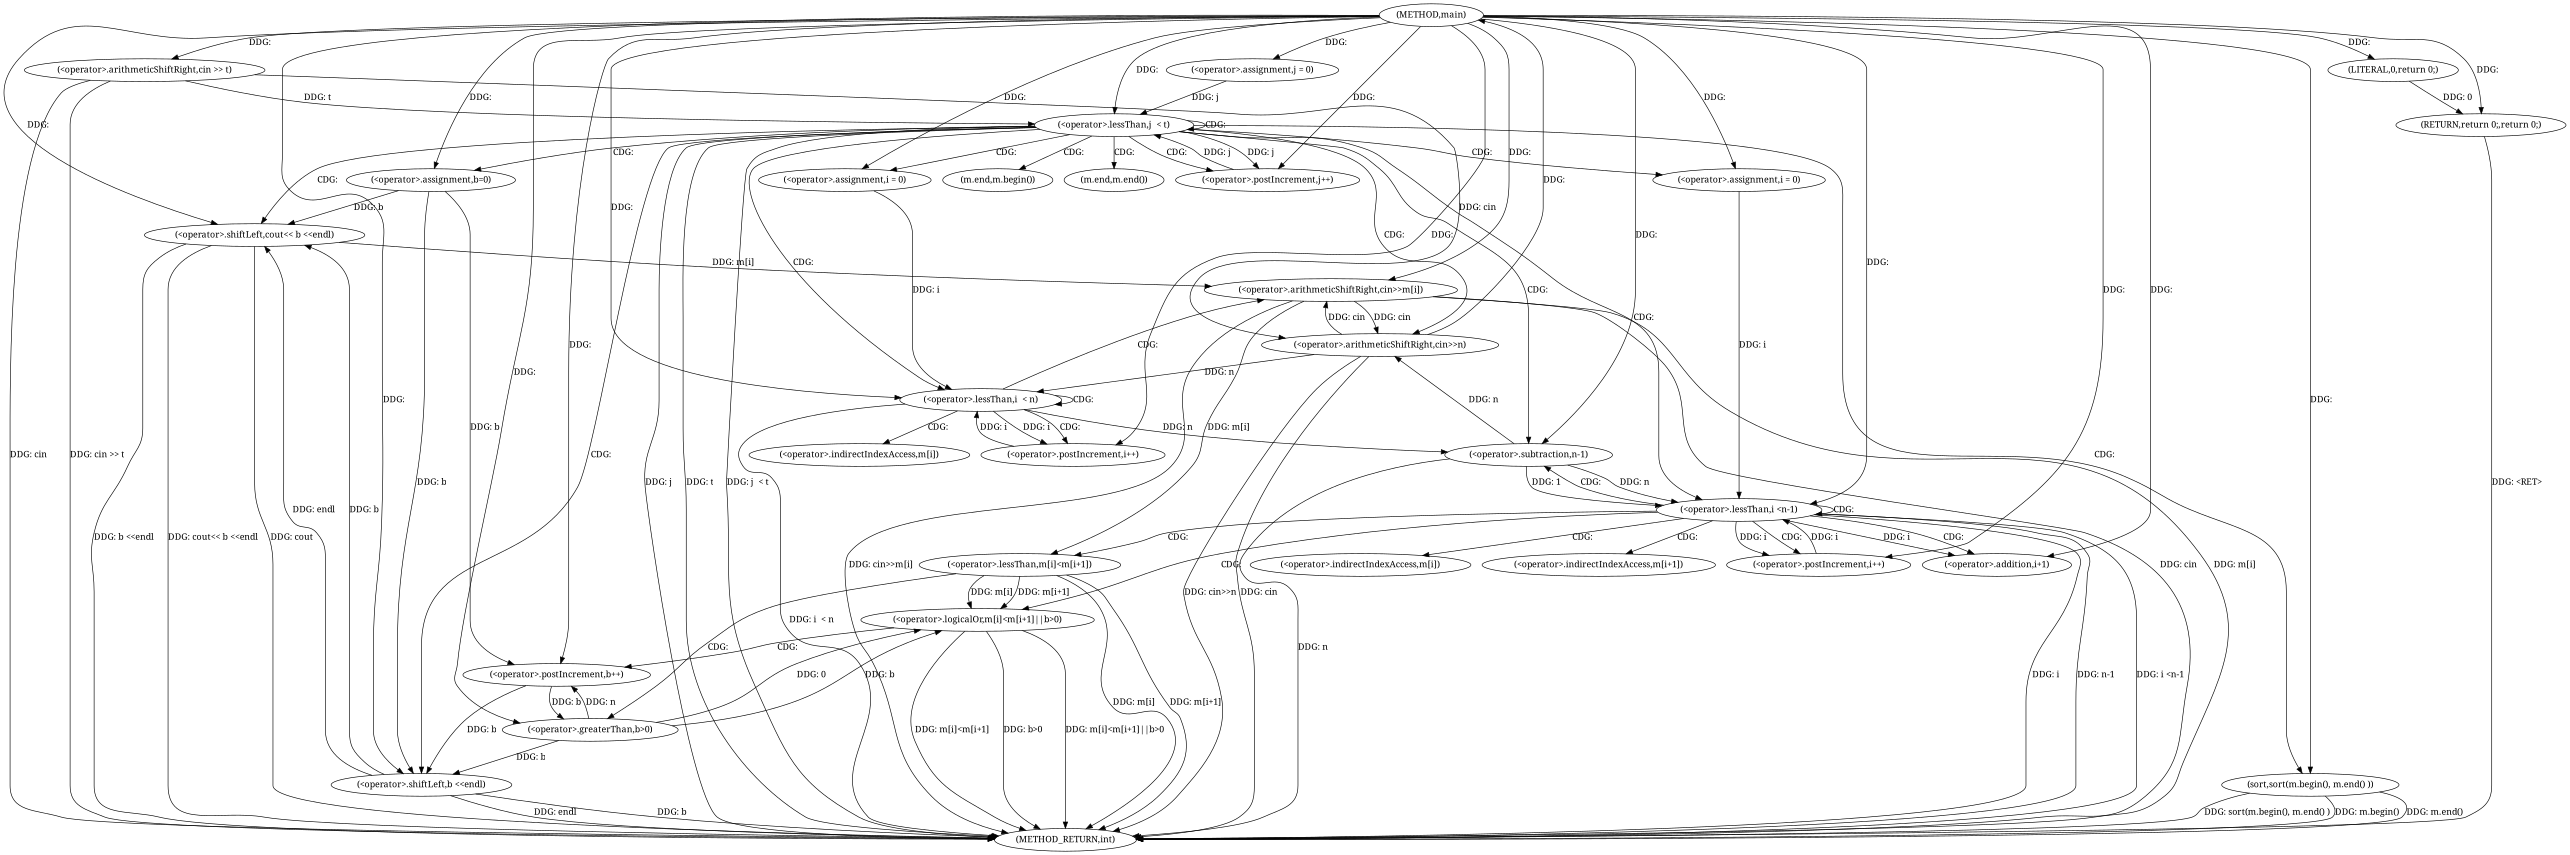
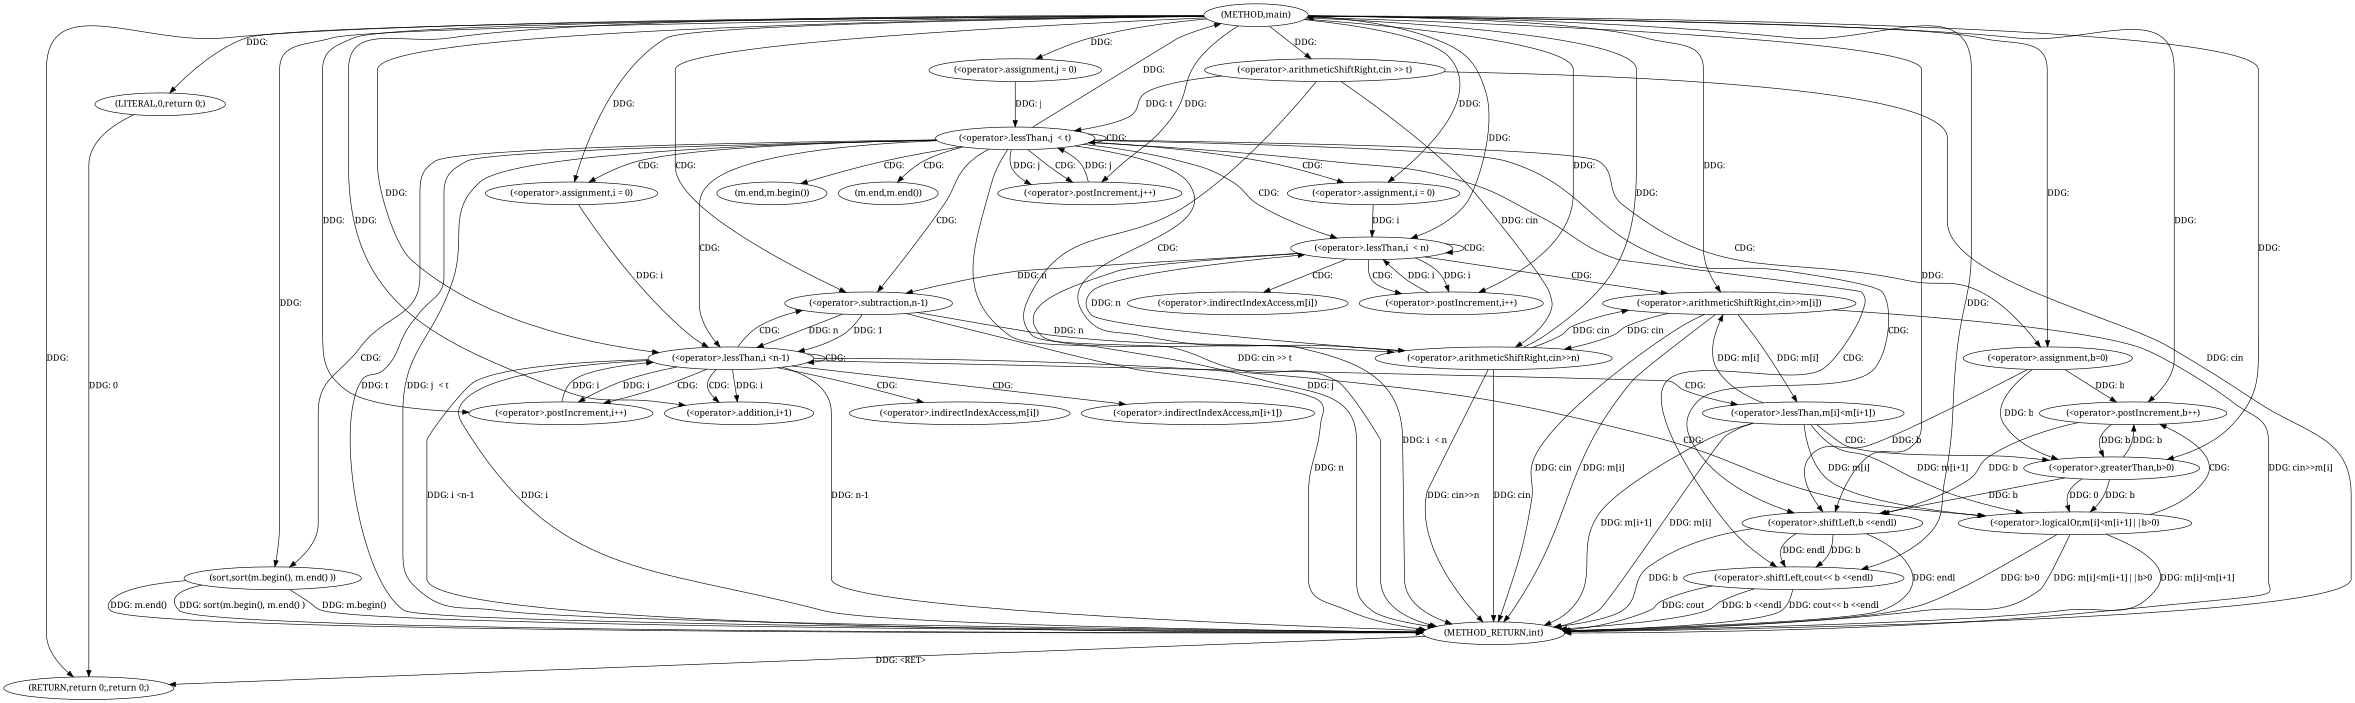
edge "(METHOD,main)" -> "(<operator>.lessThan,j  < t)": reversed
edge "(<operator>.assignment,b=0)" -> "(<operator>.shiftLeft,cout<< b <<endl)": now "(<operator>.assignment,b=0)" -> "(<operator>.greaterThan,b>0)"
edge "(METHOD,main)" -> "(<operator>.subtraction,n-1)": label "DDG: " -> "CDG: "
edge "(<operator>.shiftLeft,cout<< b <<endl)" -> "(<operator>.arithmeticShiftRight,cin>>m[i])": now "(<operator>.lessThan,m[i]<m[i+1])" -> "(<operator>.arithmeticShiftRight,cin>>m[i])"
edge "(<operator>.greaterThan,b>0)" -> "(<operator>.postIncrement,b++)": label "DDG: n" -> "DDG: b"
edge "(RETURN,return 0;,return 0;)" -> "(METHOD_RETURN,int)": reversed
